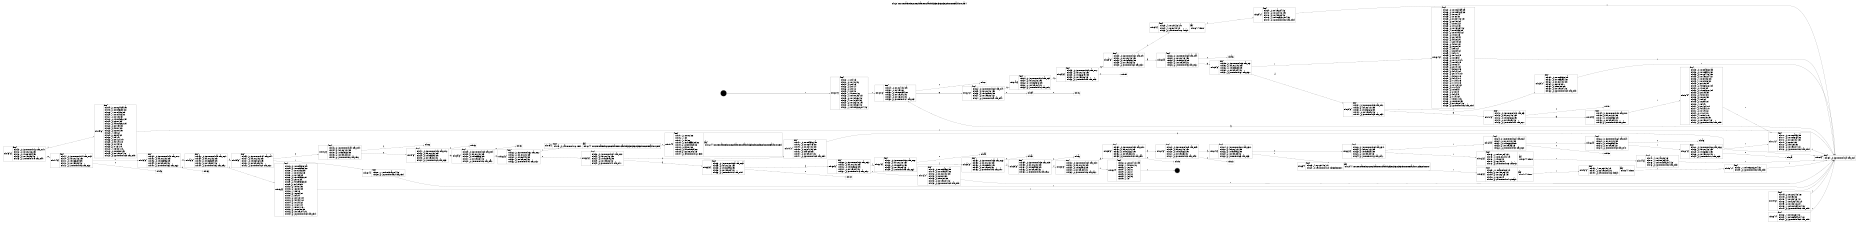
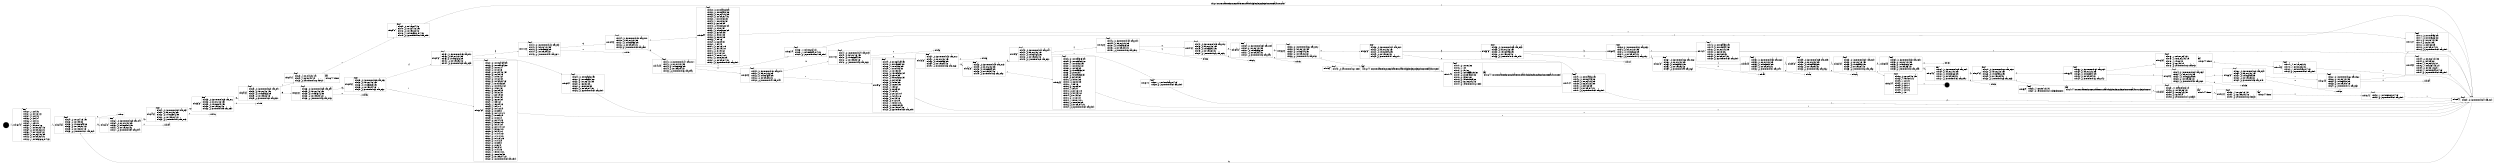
node "0x401442 [25]": added
edge "0x401c9a" -> "0x401b18": now "0x40137a [25]" -> "0x401b18"
